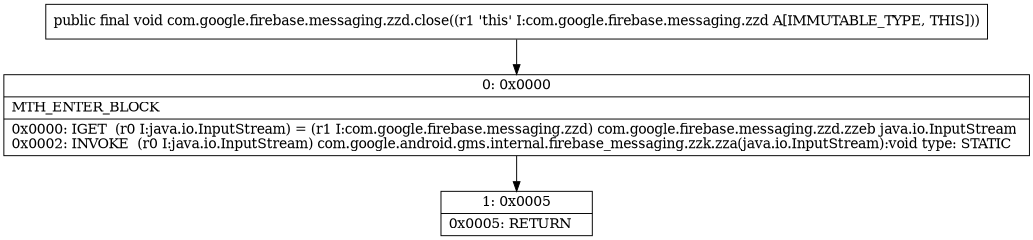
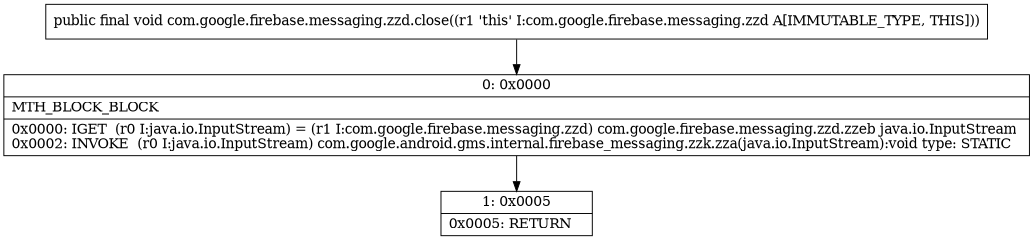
node "0: 0x0000": text "MTH_ENTER_BLOCK" -> "MTH_BLOCK_BLOCK"
